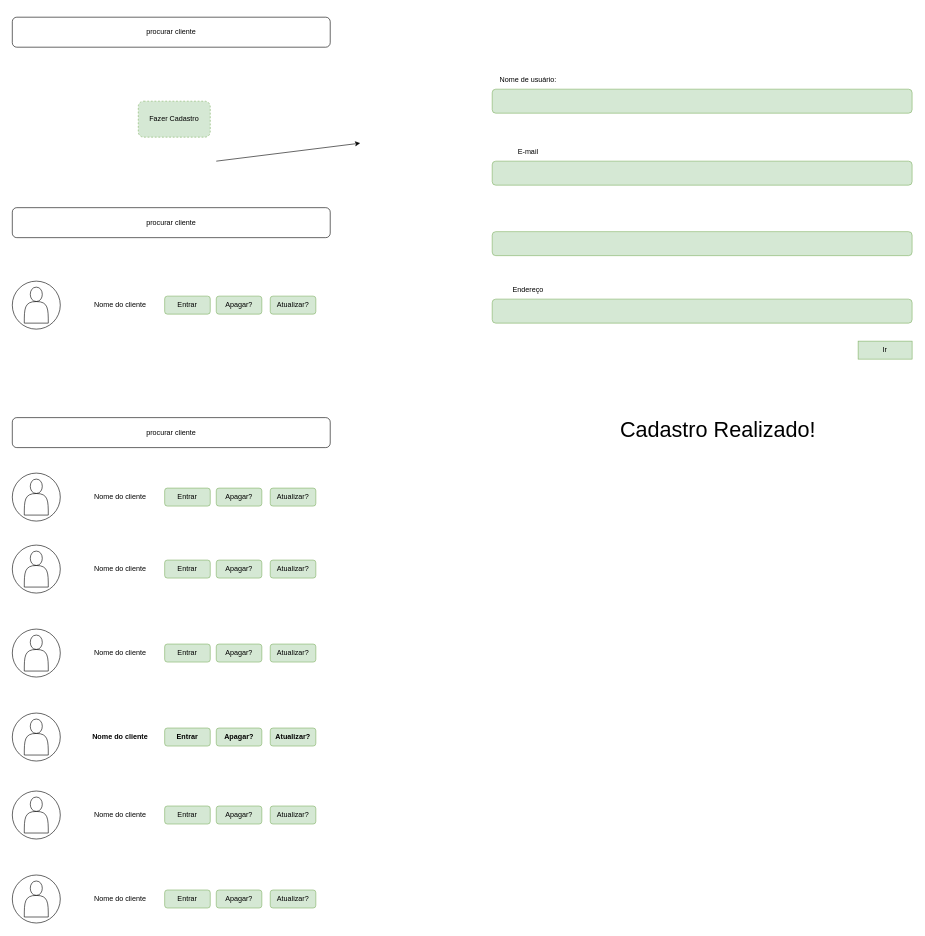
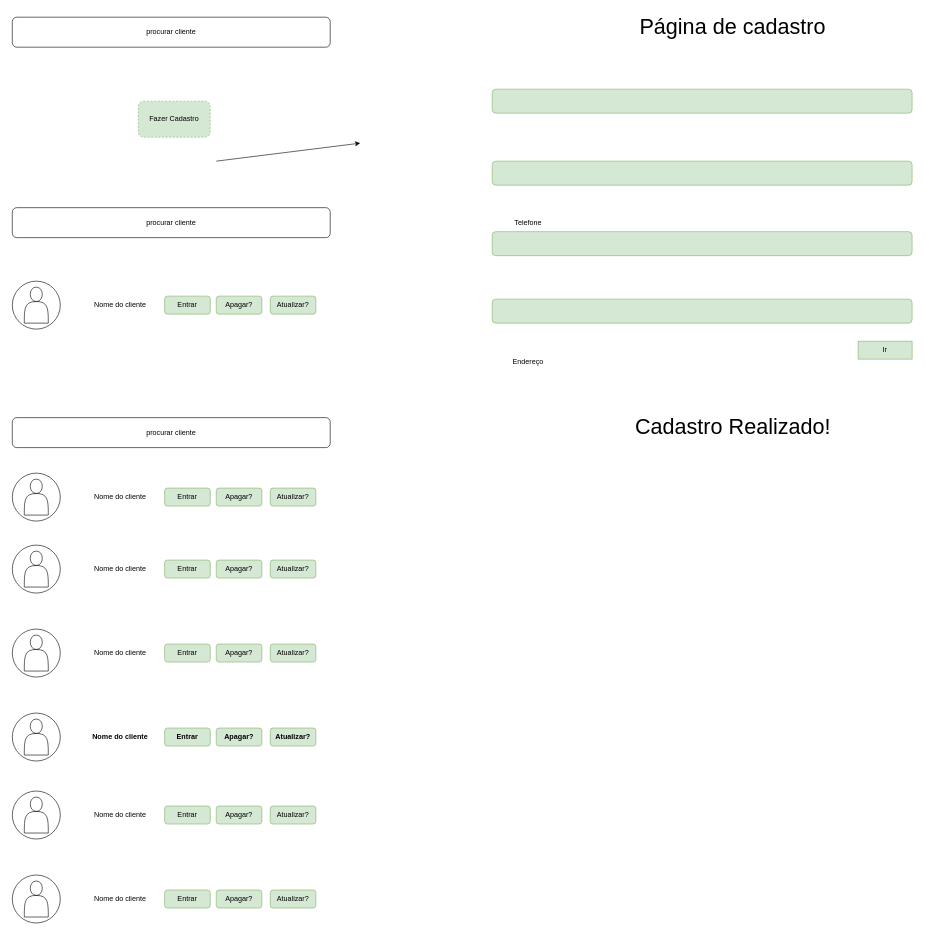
node "Página de cadastro": added
node "Nome de usuário:": removed
node "E-mail": removed
node "Telefone": added
node "Endereço": moved (528, 290) -> (528, 362)
node "Cadastro Realizado!": moved (718, 430) -> (733, 427)
